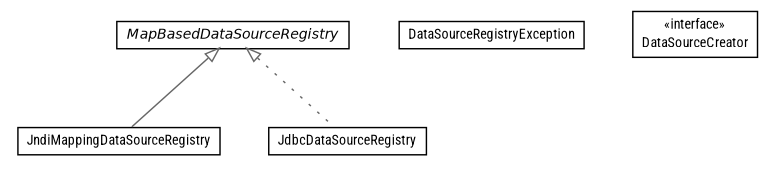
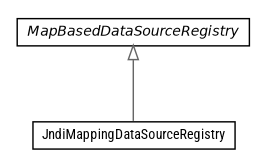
node "DataSourceRegistryException": removed
node "DataSourceCreator": removed
node "JdbcDataSourceRegistry": removed
